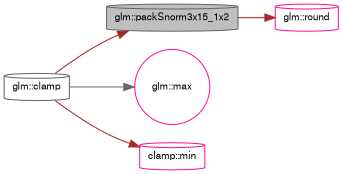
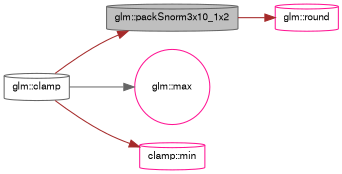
node "glm::packSnorm3x15_1x2": label "glm::packSnorm3x15_1x2" -> "glm::packSnorm3x10_1x2"
